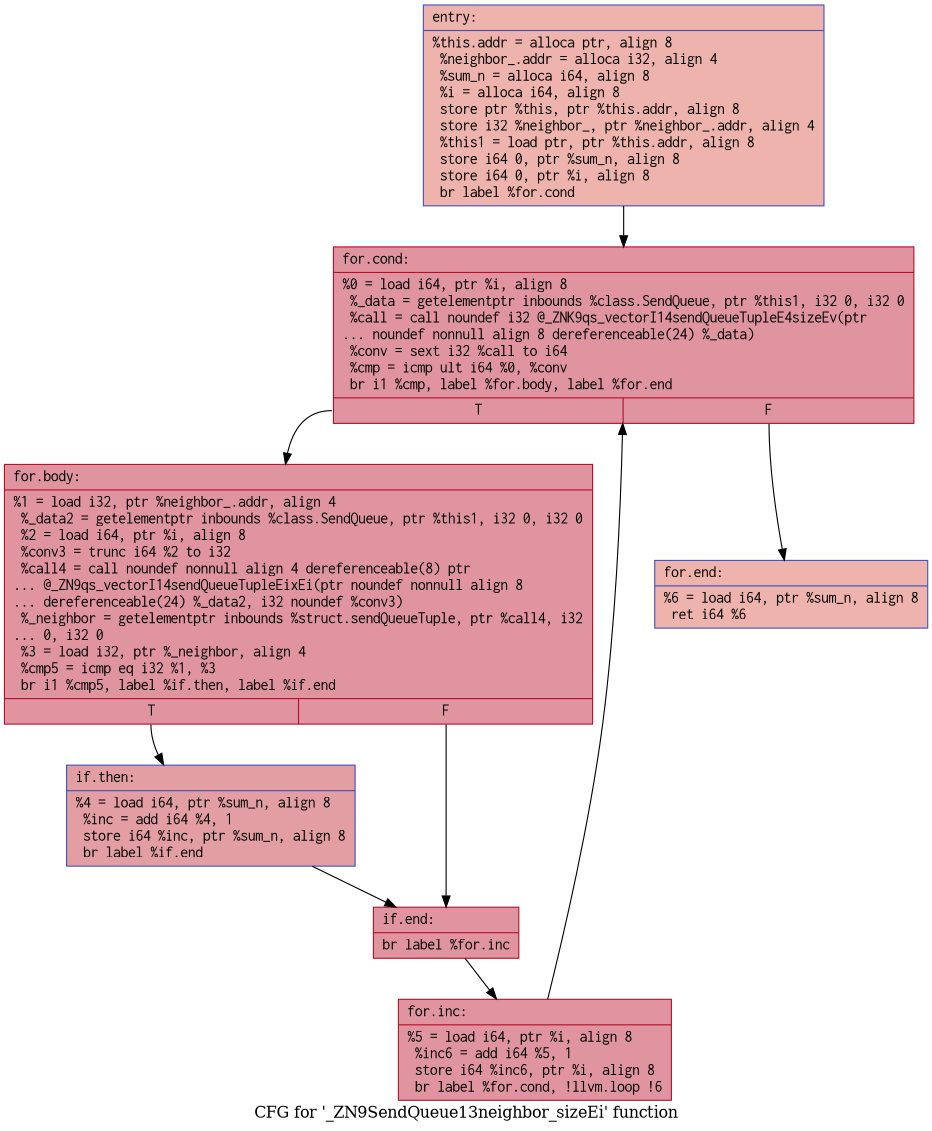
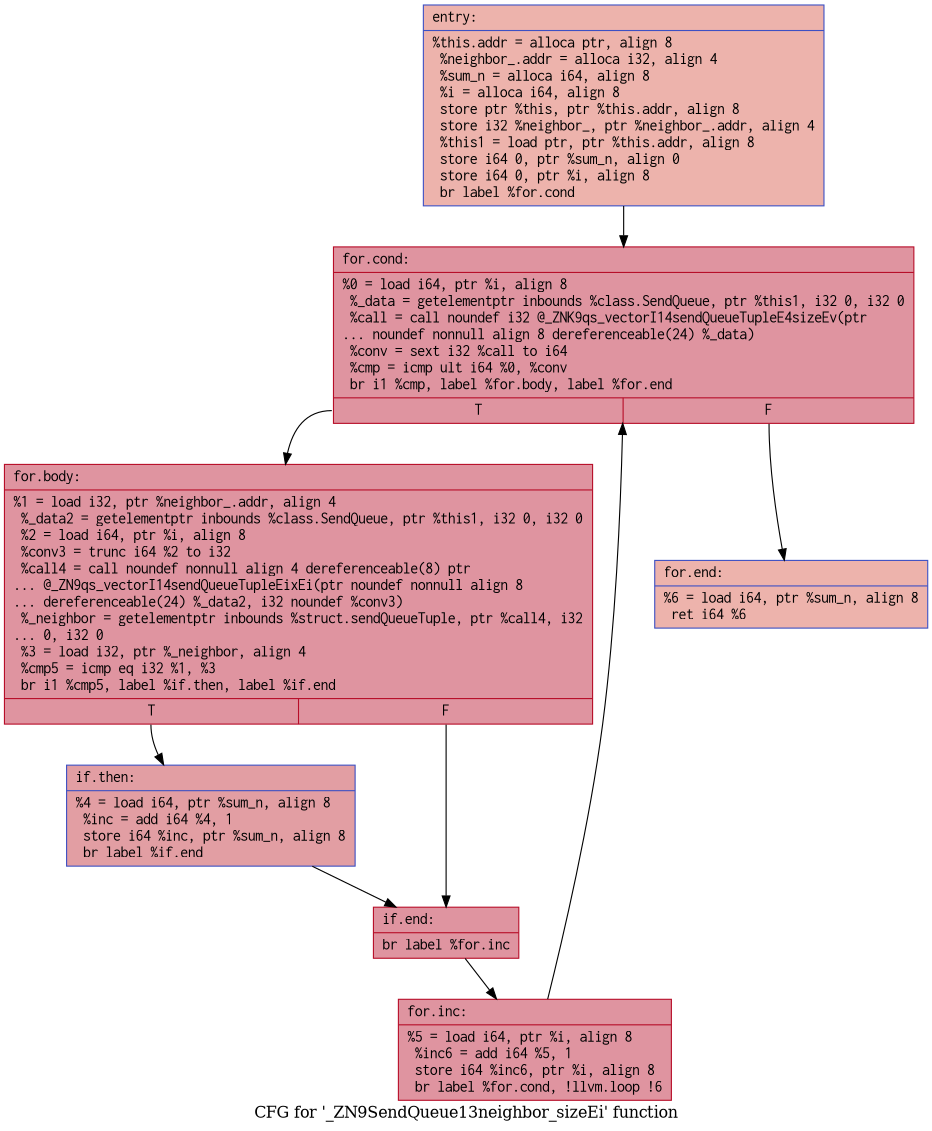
node "entry:": text "store i64 0, ptr %sum_n, align 8" -> "store i64 0, ptr %sum_n, align 0"
